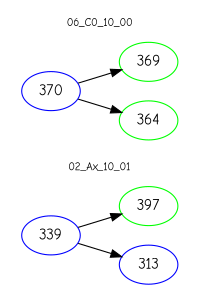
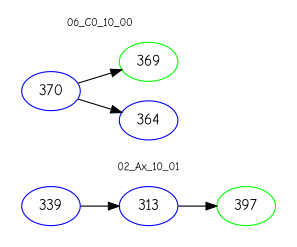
node "364": color green -> blue
edge "339" -> "397": now "313" -> "397"
